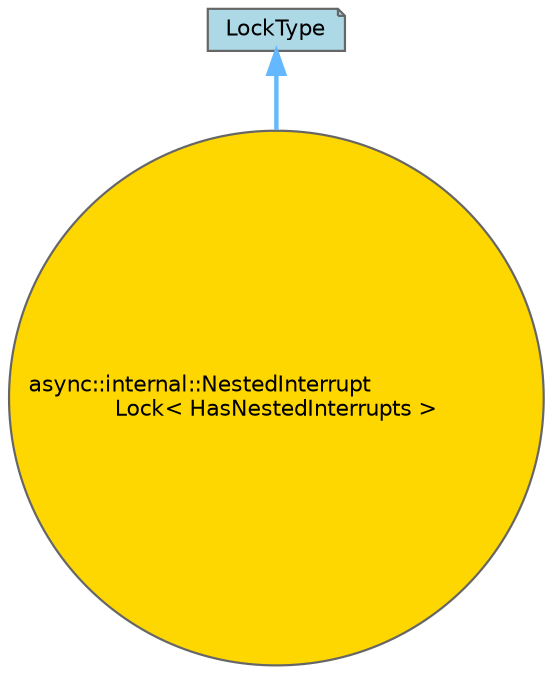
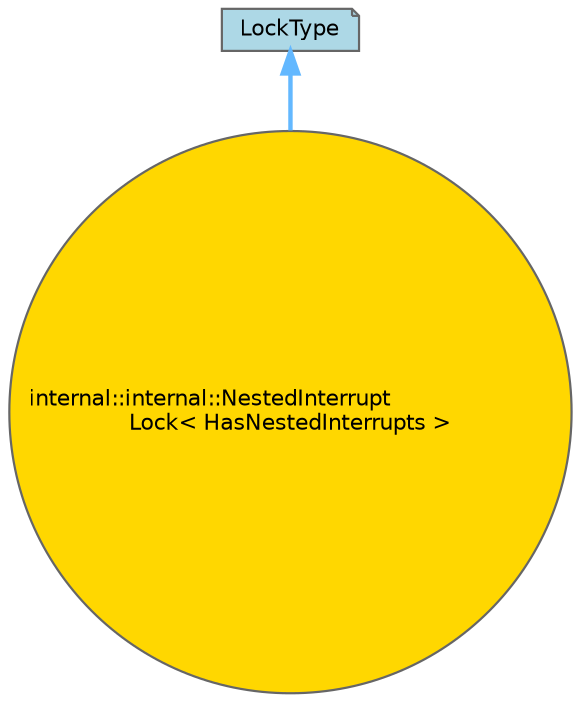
node "async::internal::NestedInterrupt Lock< HasNestedInterrupts >": label "async::internal::NestedInterrupt Lock< HasNestedInterrupts >" -> "internal::internal::NestedInterrupt Lock< HasNestedInterrupts >"
